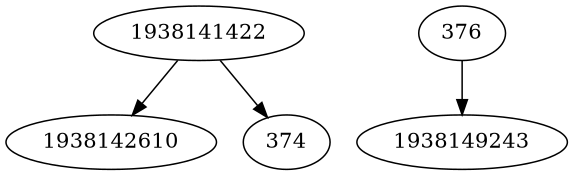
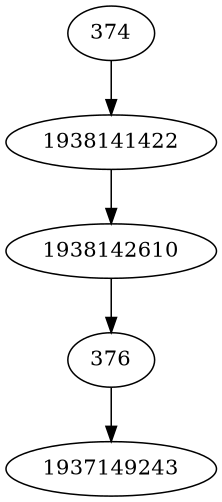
edge "1938141422" -> "374": reversed
node "1938149243": label "1938149243" -> "1937149243"
edge "1938142610" -> "376": added
